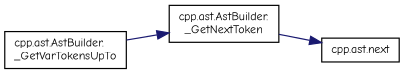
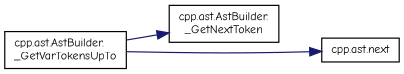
edge "cpp.ast.AstBuilder. _GetNextToken" -> "cpp.ast.next": now "cpp.ast.AstBuilder. _GetVarTokensUpTo" -> "cpp.ast.next"
